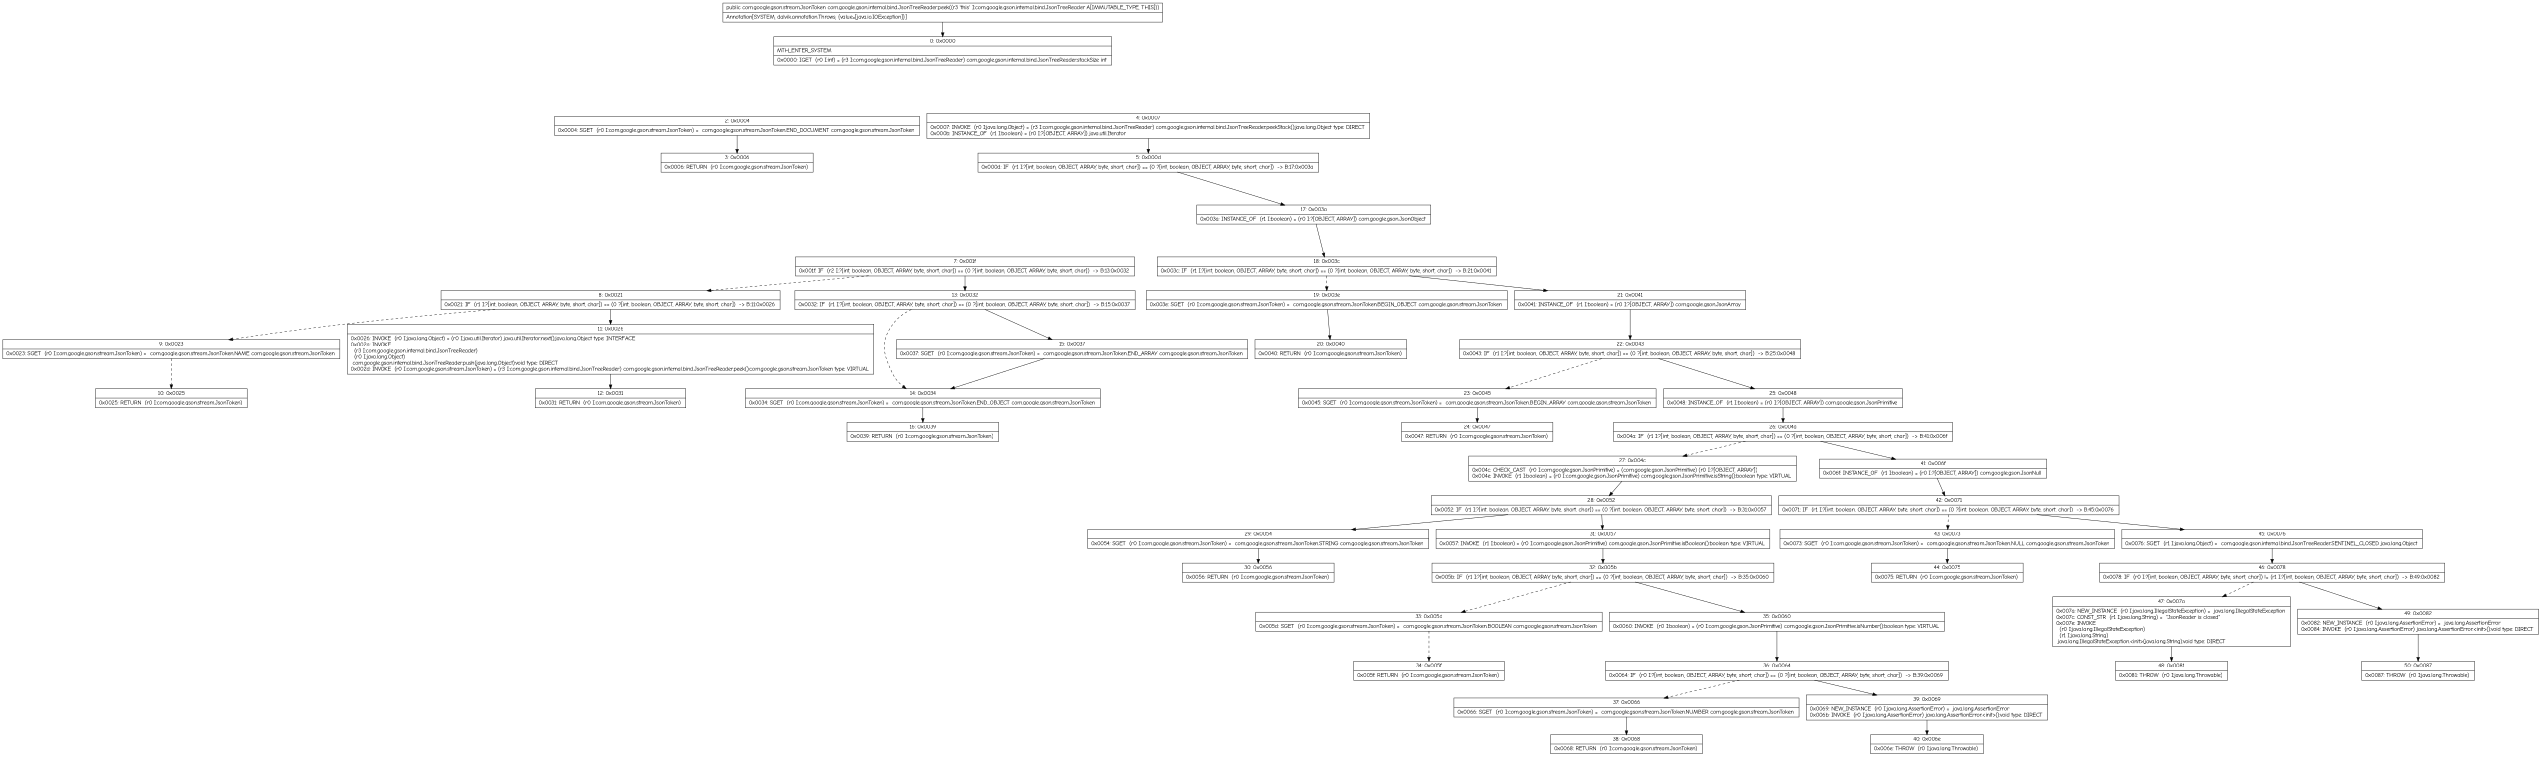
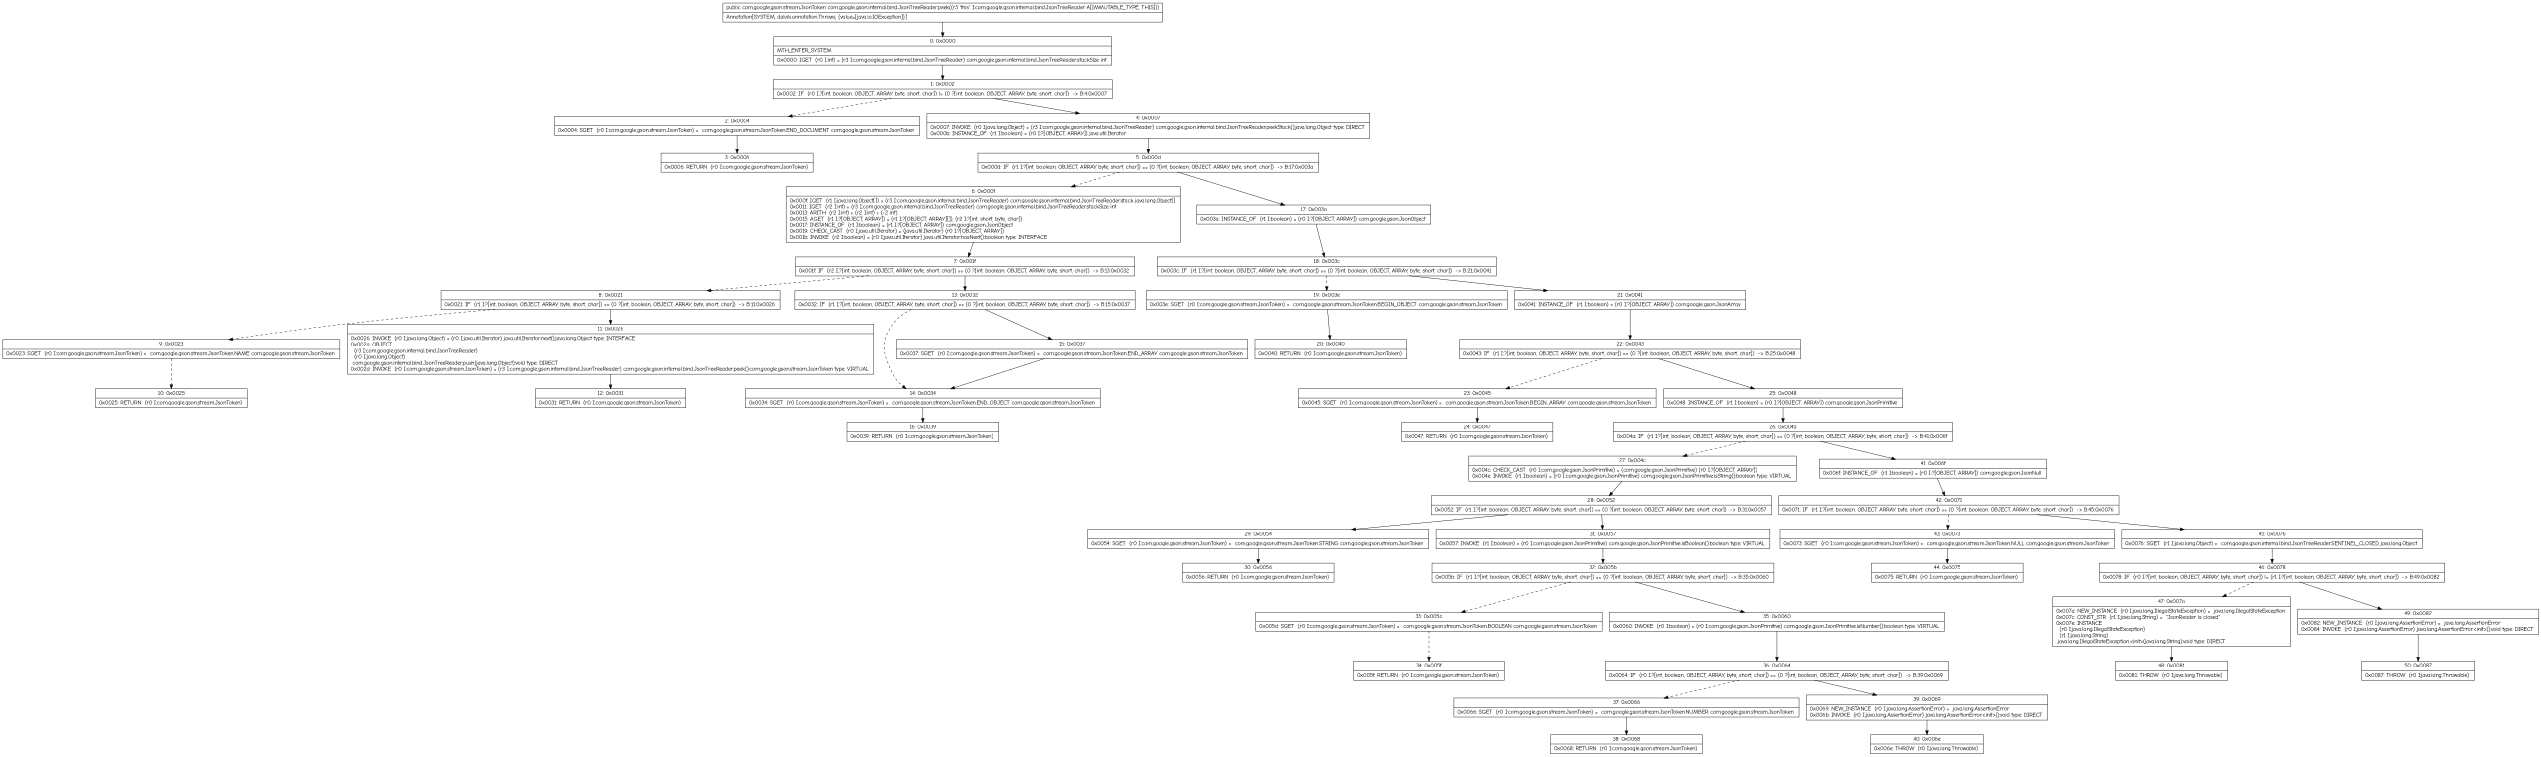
node "1: 0x0002": added
node "6: 0x000f": added
node "11: 0x0026": text "0x002a: INVOKE" -> "0x002a: OBJECT"
node "47: 0x007a": text "0x007e: INVOKE" -> "0x007e: INSTANCE"
